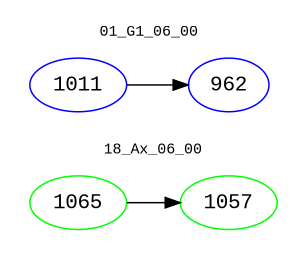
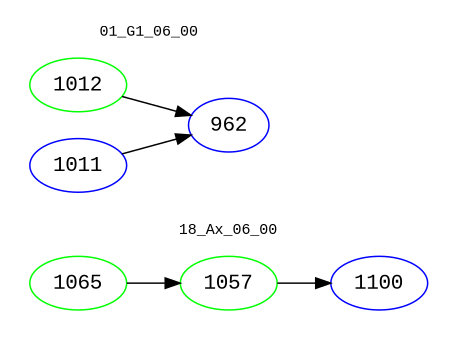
node "1012": added
node "1100": added
